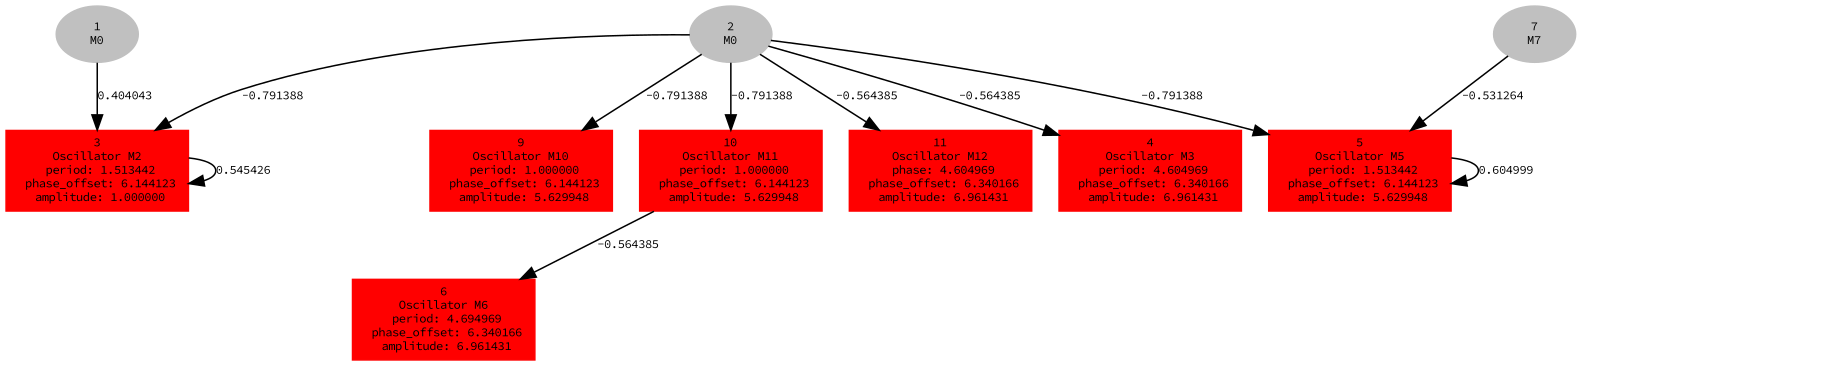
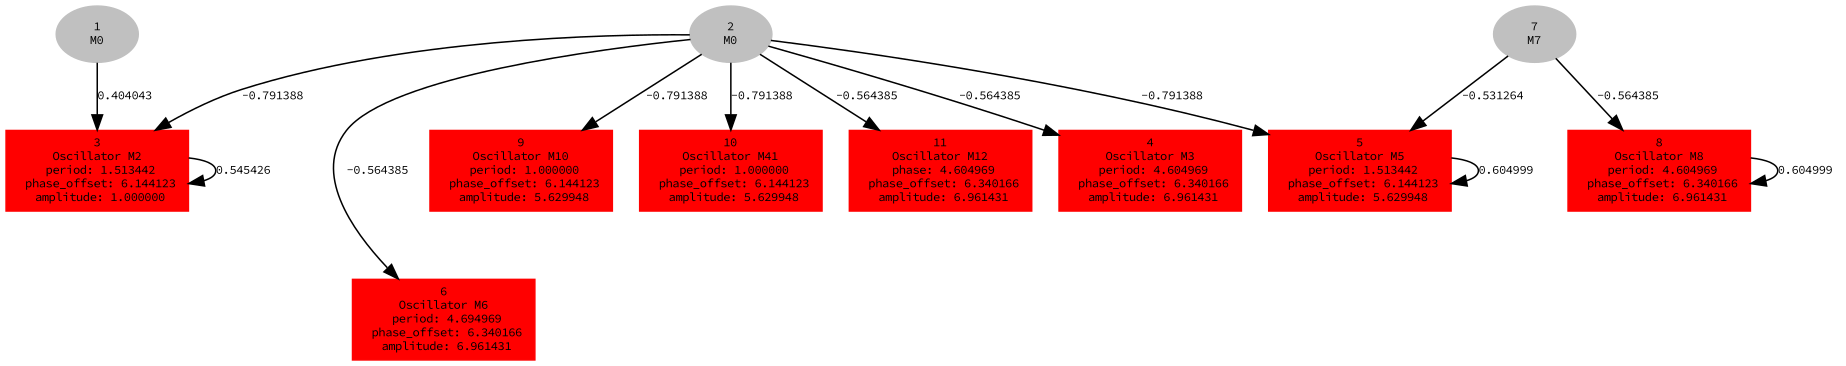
node "10": text "Oscillator M11" -> "Oscillator M41"
node "8": added
edge "10" -> "6": now "2" -> "6"
